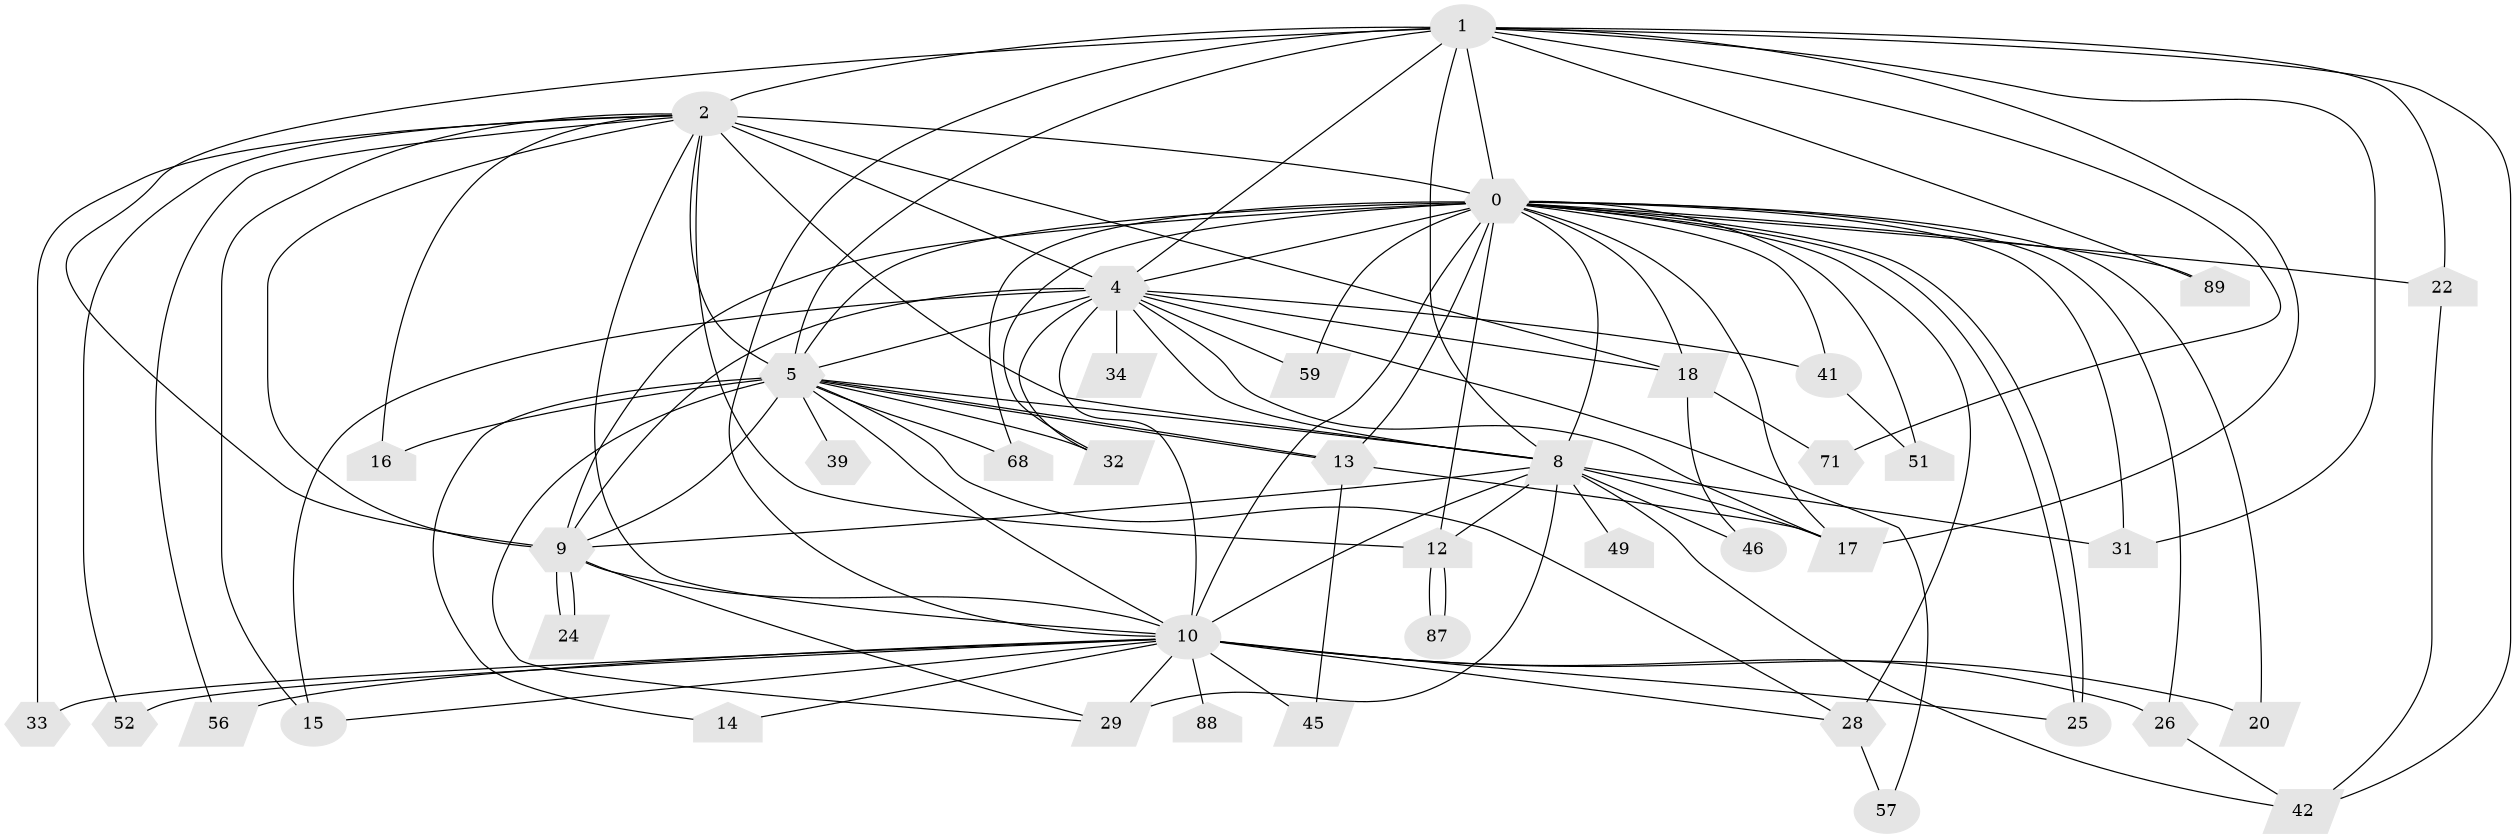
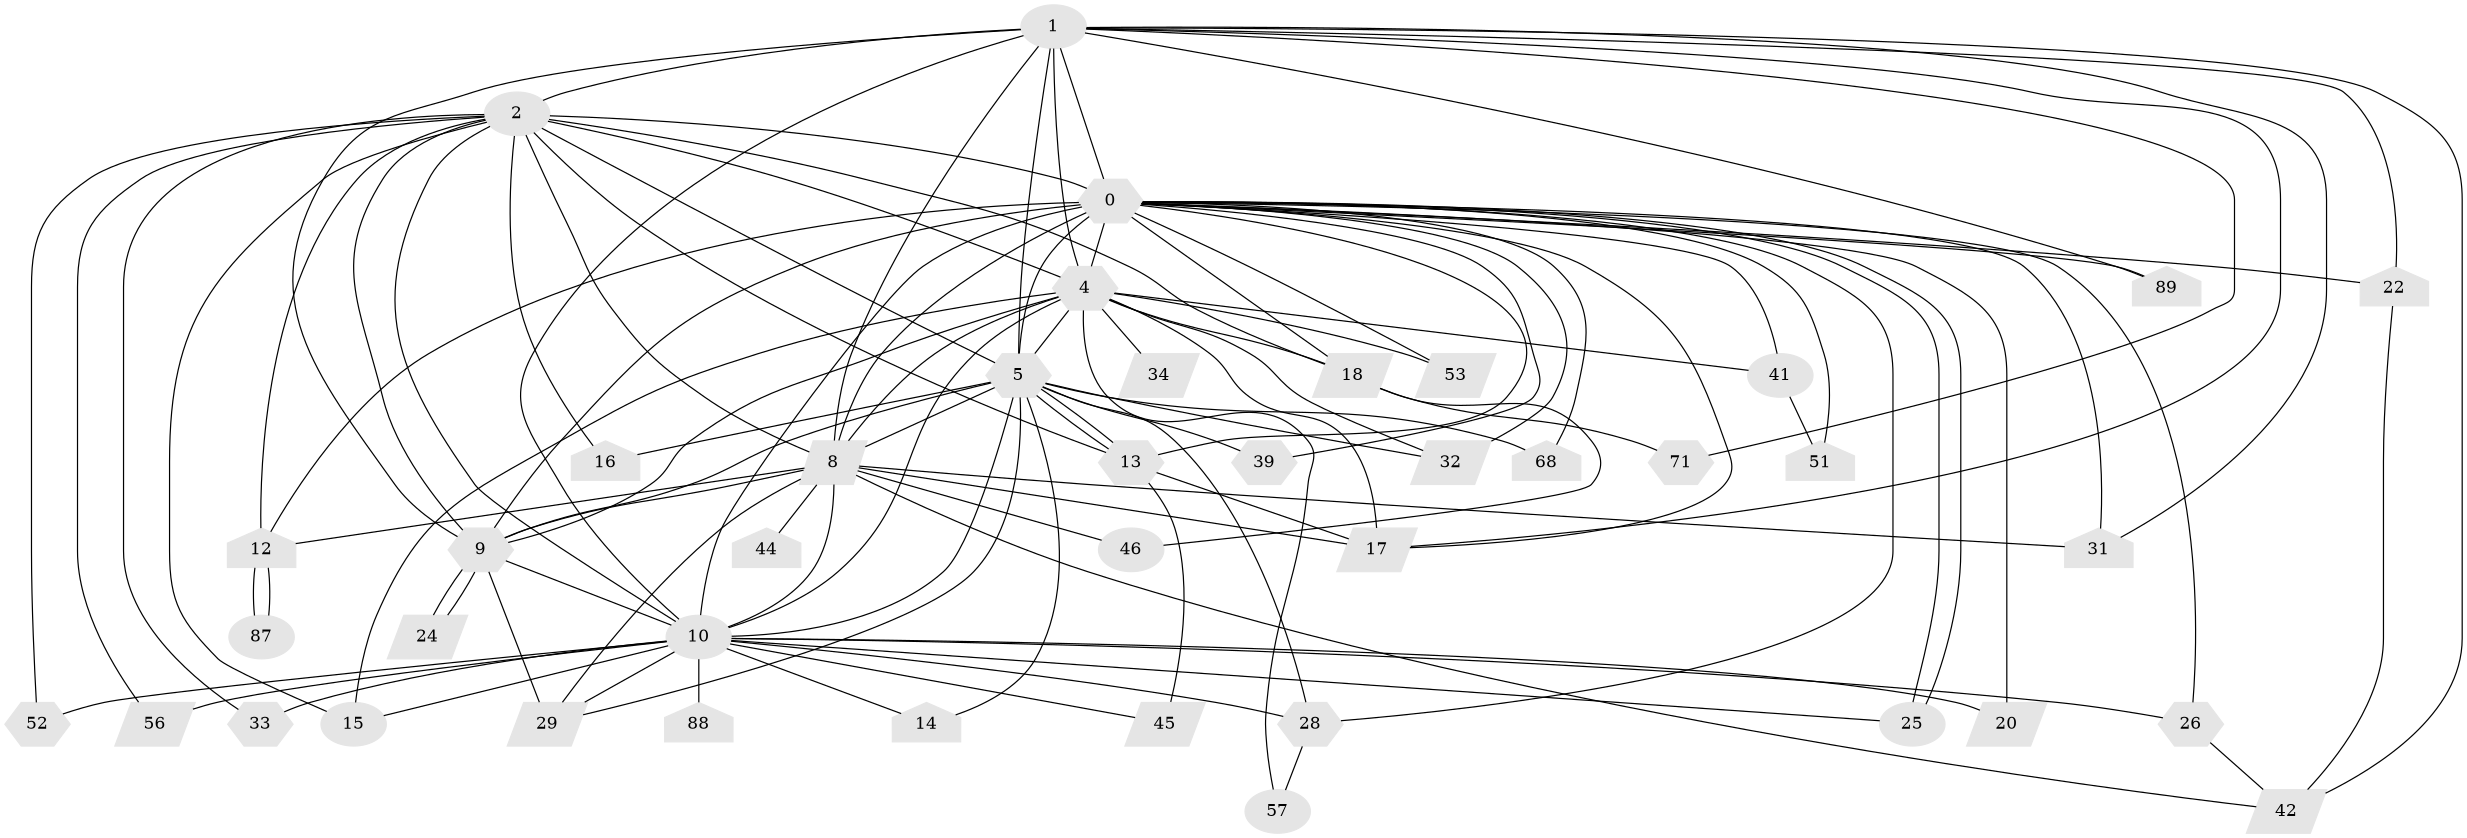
edge "0" -- "39": added
edge "2" -- "13": added
node "59": label "59" -> "53"
node "49": label "49" -> "44"
